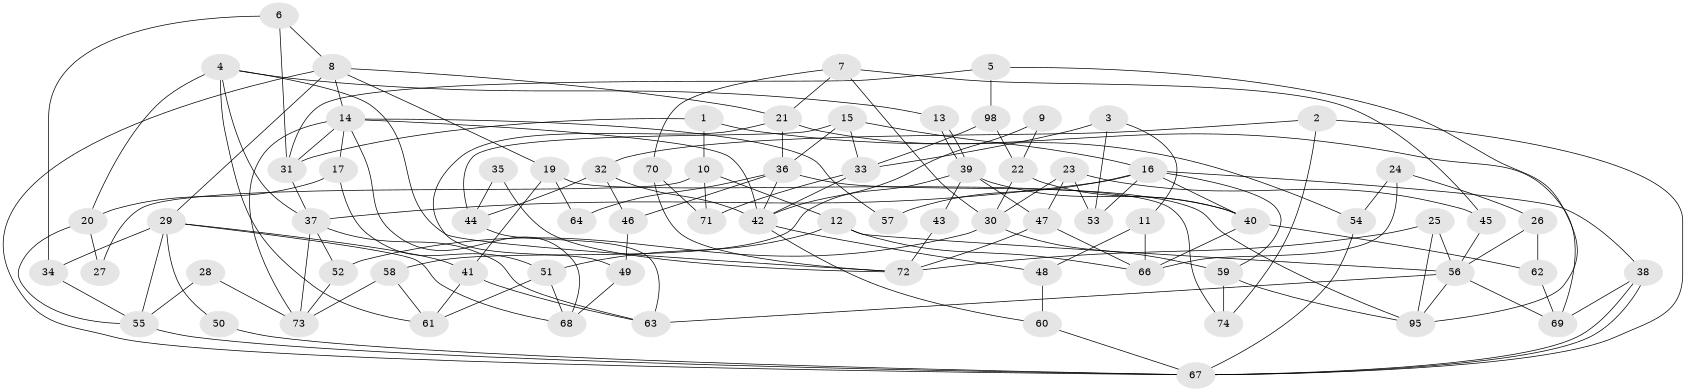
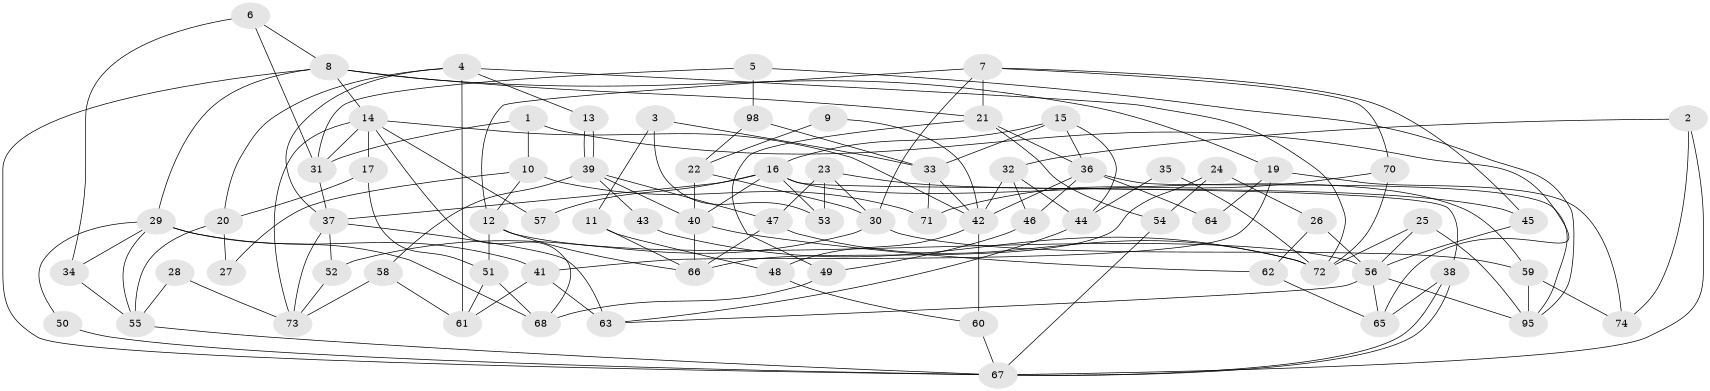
edge "7" -- "12": added
node "69": label "69" -> "65"
